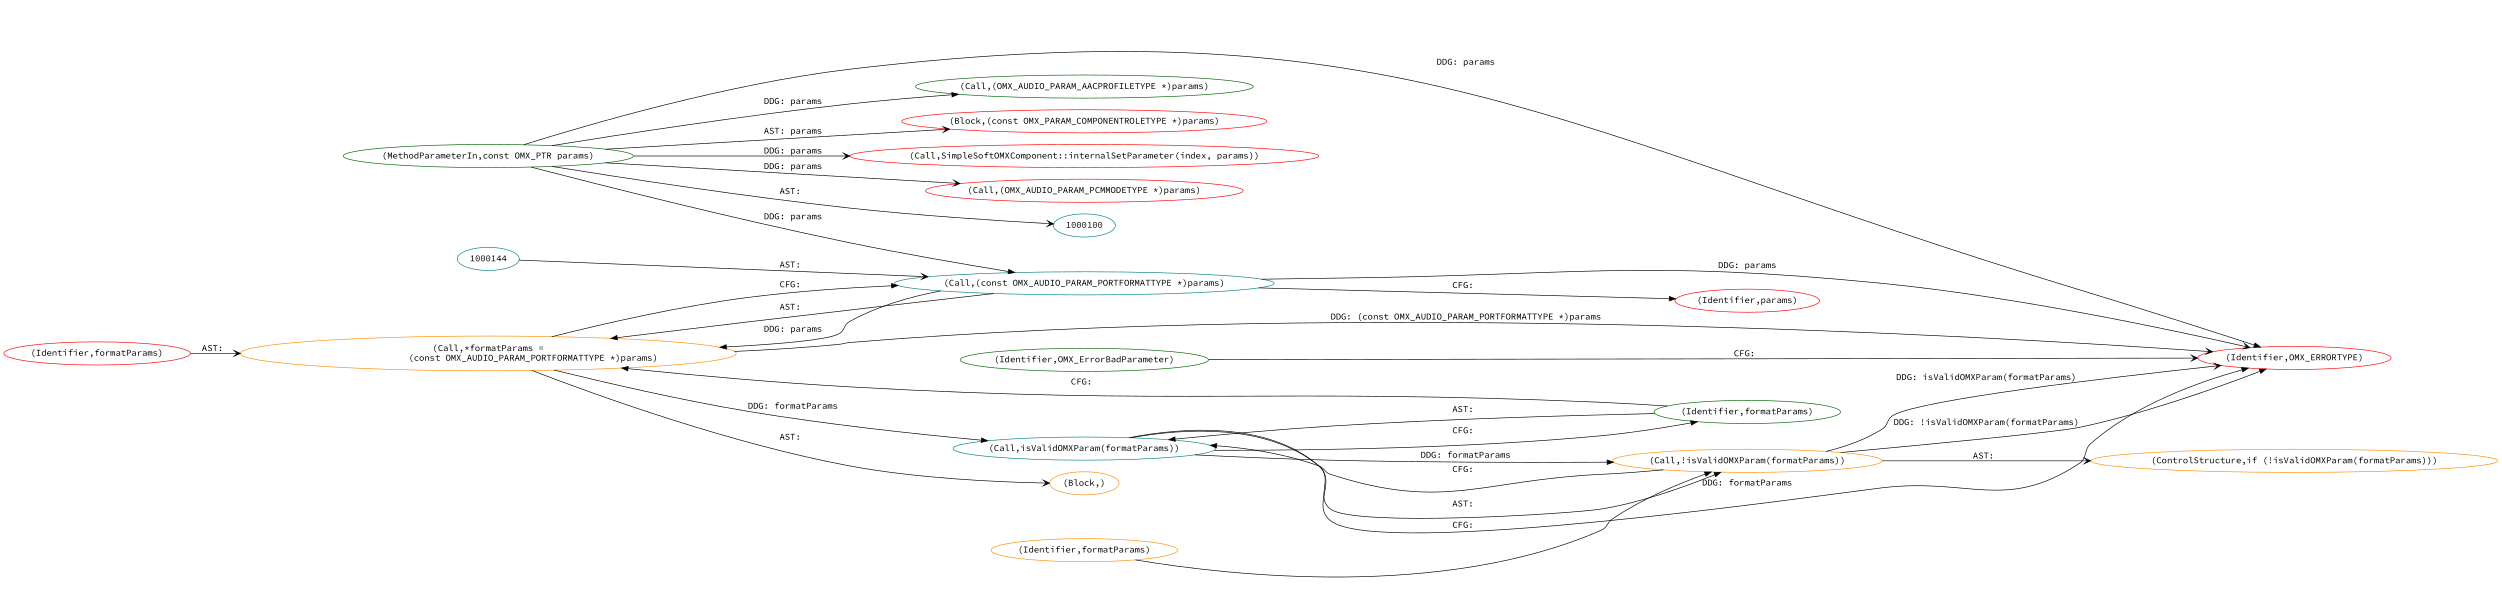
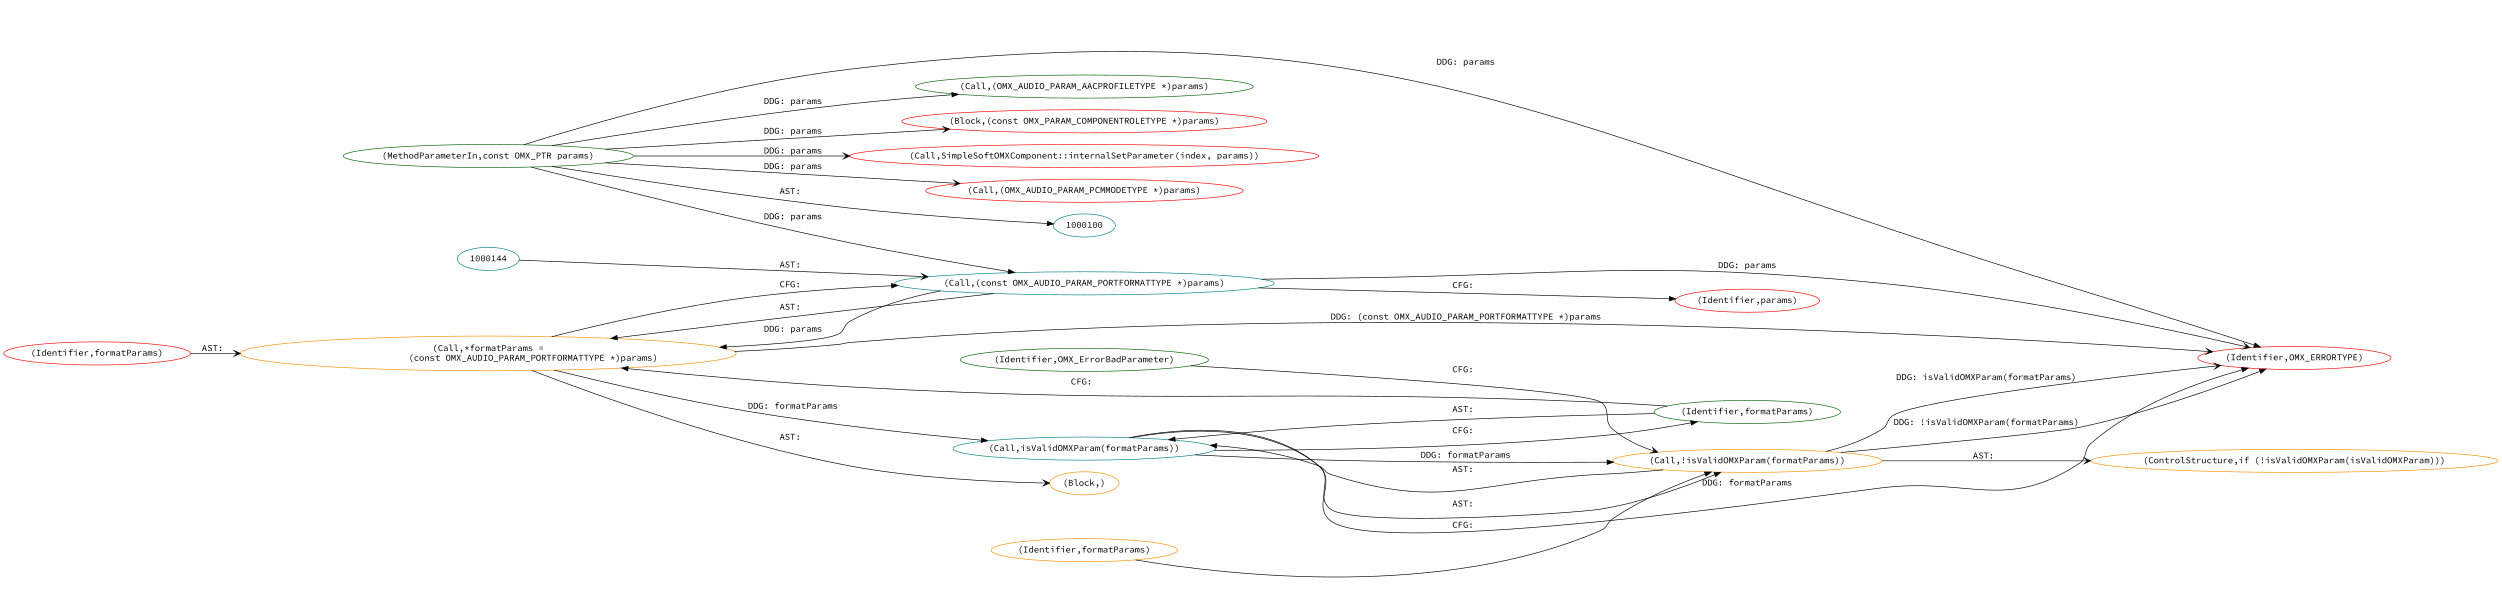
edge "(MethodParameterIn,const OMX_PTR params)" -> "(Block,(const OMX_PARAM_COMPONENTROLETYPE *)params)": label "AST: params" -> "DDG: params"
edge "(MethodParameterIn,const OMX_PTR params)" -> "1000100": arrowhead vee -> normal
edge "(Identifier,OMX_ErrorBadParameter)" -> "(Identifier,OMX_ERRORTYPE)": now "(Identifier,OMX_ErrorBadParameter)" -> "(Call,!isValidOMXParam(formatParams))"
node "(ControlStructure,if (!isValidOMXParam(formatParams)))": label "(ControlStructure,if (!isValidOMXParam(formatParams)))" -> "(ControlStructure,if (!isValidOMXParam(isValidOMXParam)))"
edge "(Call,!isValidOMXParam(formatParams))" -> "(Call,isValidOMXParam(formatParams))": label "CFG: " -> "AST: "
